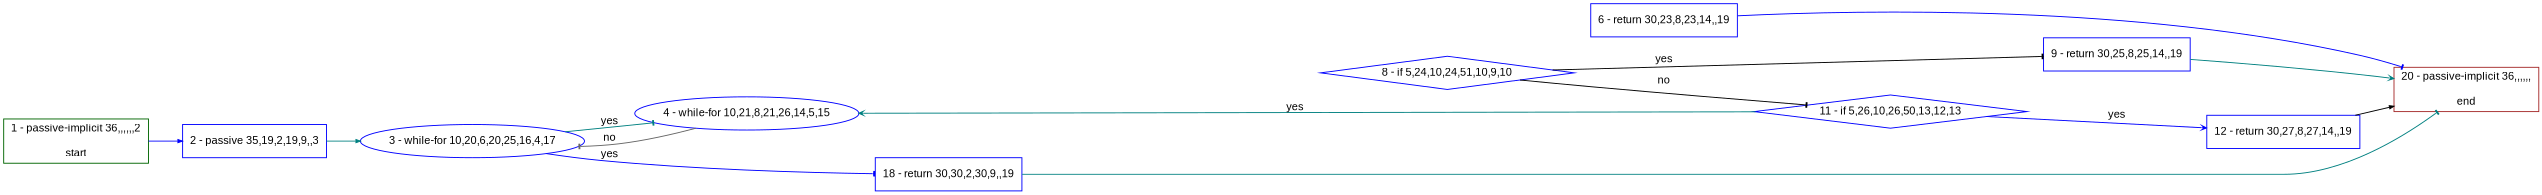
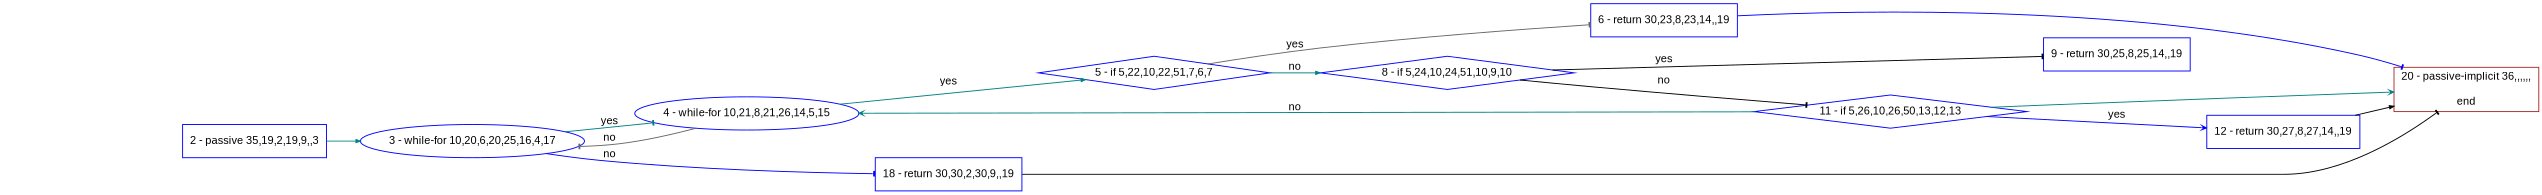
edge "9 - return 30,25,8,25,14,,19" -> "20 - passive-implicit 36,,,,,, end": now "11 - if 5,26,10,26,50,13,12,13" -> "20 - passive-implicit 36,,,,,, end"
node "5 - if 5,22,10,22,51,7,6,7": added
edge "11 - if 5,26,10,26,50,13,12,13" -> "4 - while-for 10,21,8,21,26,14,5,15": label "yes" -> "no"
node "1 - passive-implicit 36,,,,,,2 start": removed
edge "3 - while-for 10,20,6,20,25,16,4,17" -> "18 - return 30,30,2,30,9,,19": label "yes" -> "no"
edge "18 - return 30,30,2,30,9,,19" -> "20 - passive-implicit 36,,,,,, end": color teal -> black
